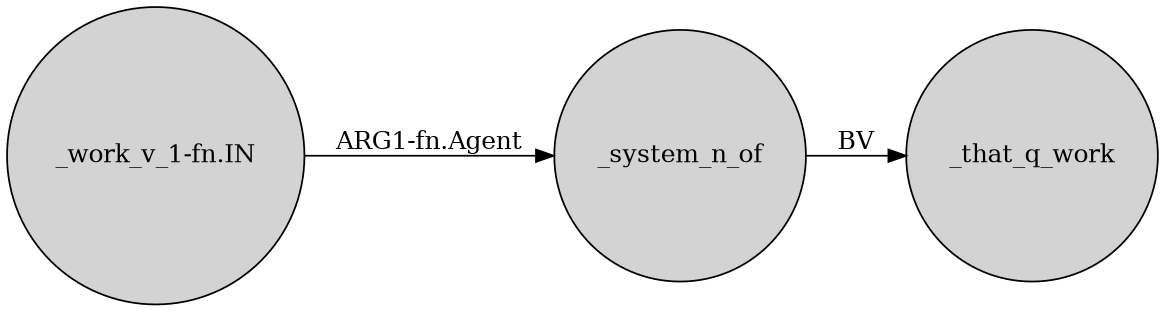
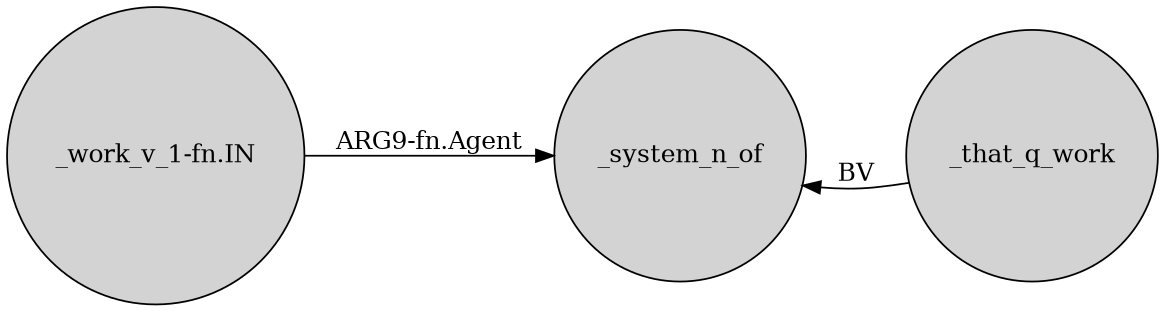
edge "_work_v_1-fn.IN" -> "_system_n_of": label "ARG1-fn.Agent" -> "ARG9-fn.Agent"
edge "_system_n_of" -> "_that_q_work": reversed
